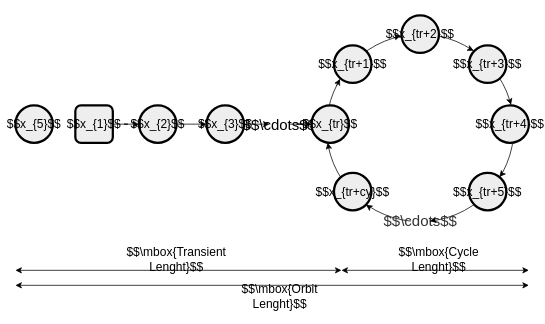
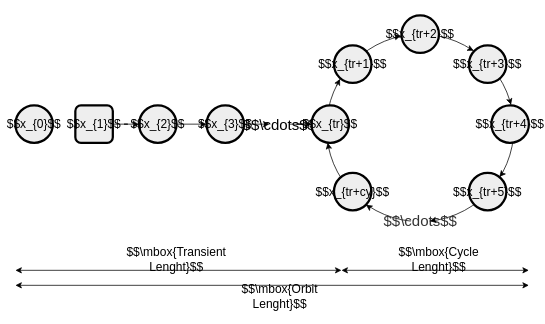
node "$$x_{5}$$": label "$$x_{5}$$" -> "$$x_{0}$$"
